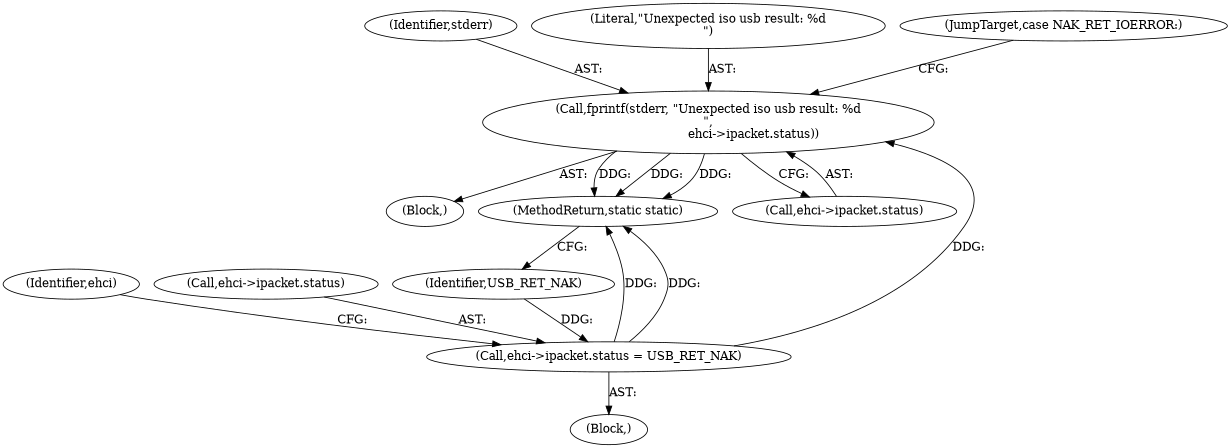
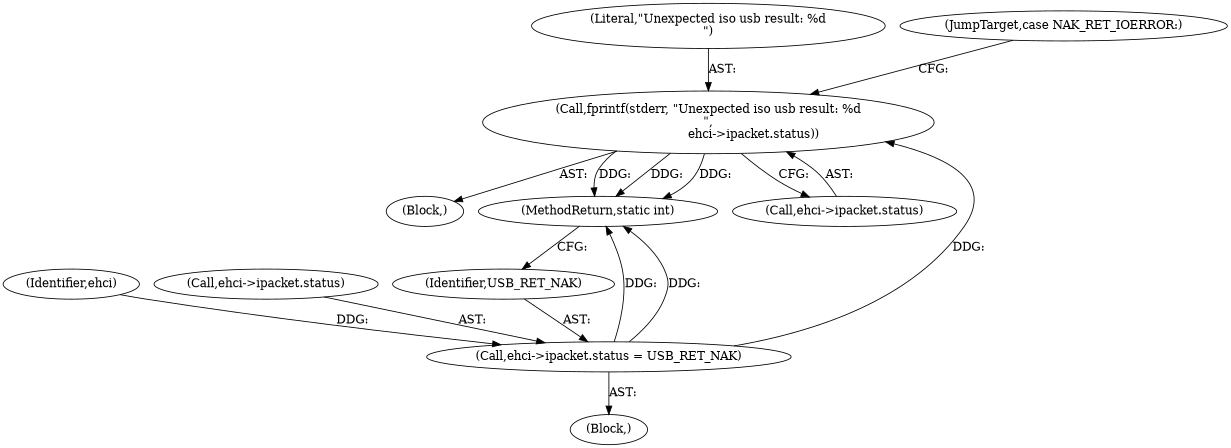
node "(Identifier,stderr)": removed
node "(MethodReturn,static static)": label "(MethodReturn,static static)" -> "(MethodReturn,static int)"
edge "(Identifier,ehci)" -> "(Call,ehci->ipacket.status = USB_RET_NAK)": label "CFG: " -> "DDG: "
edge "(Identifier,USB_RET_NAK)" -> "(Call,ehci->ipacket.status = USB_RET_NAK)": label "DDG: " -> "AST: "
